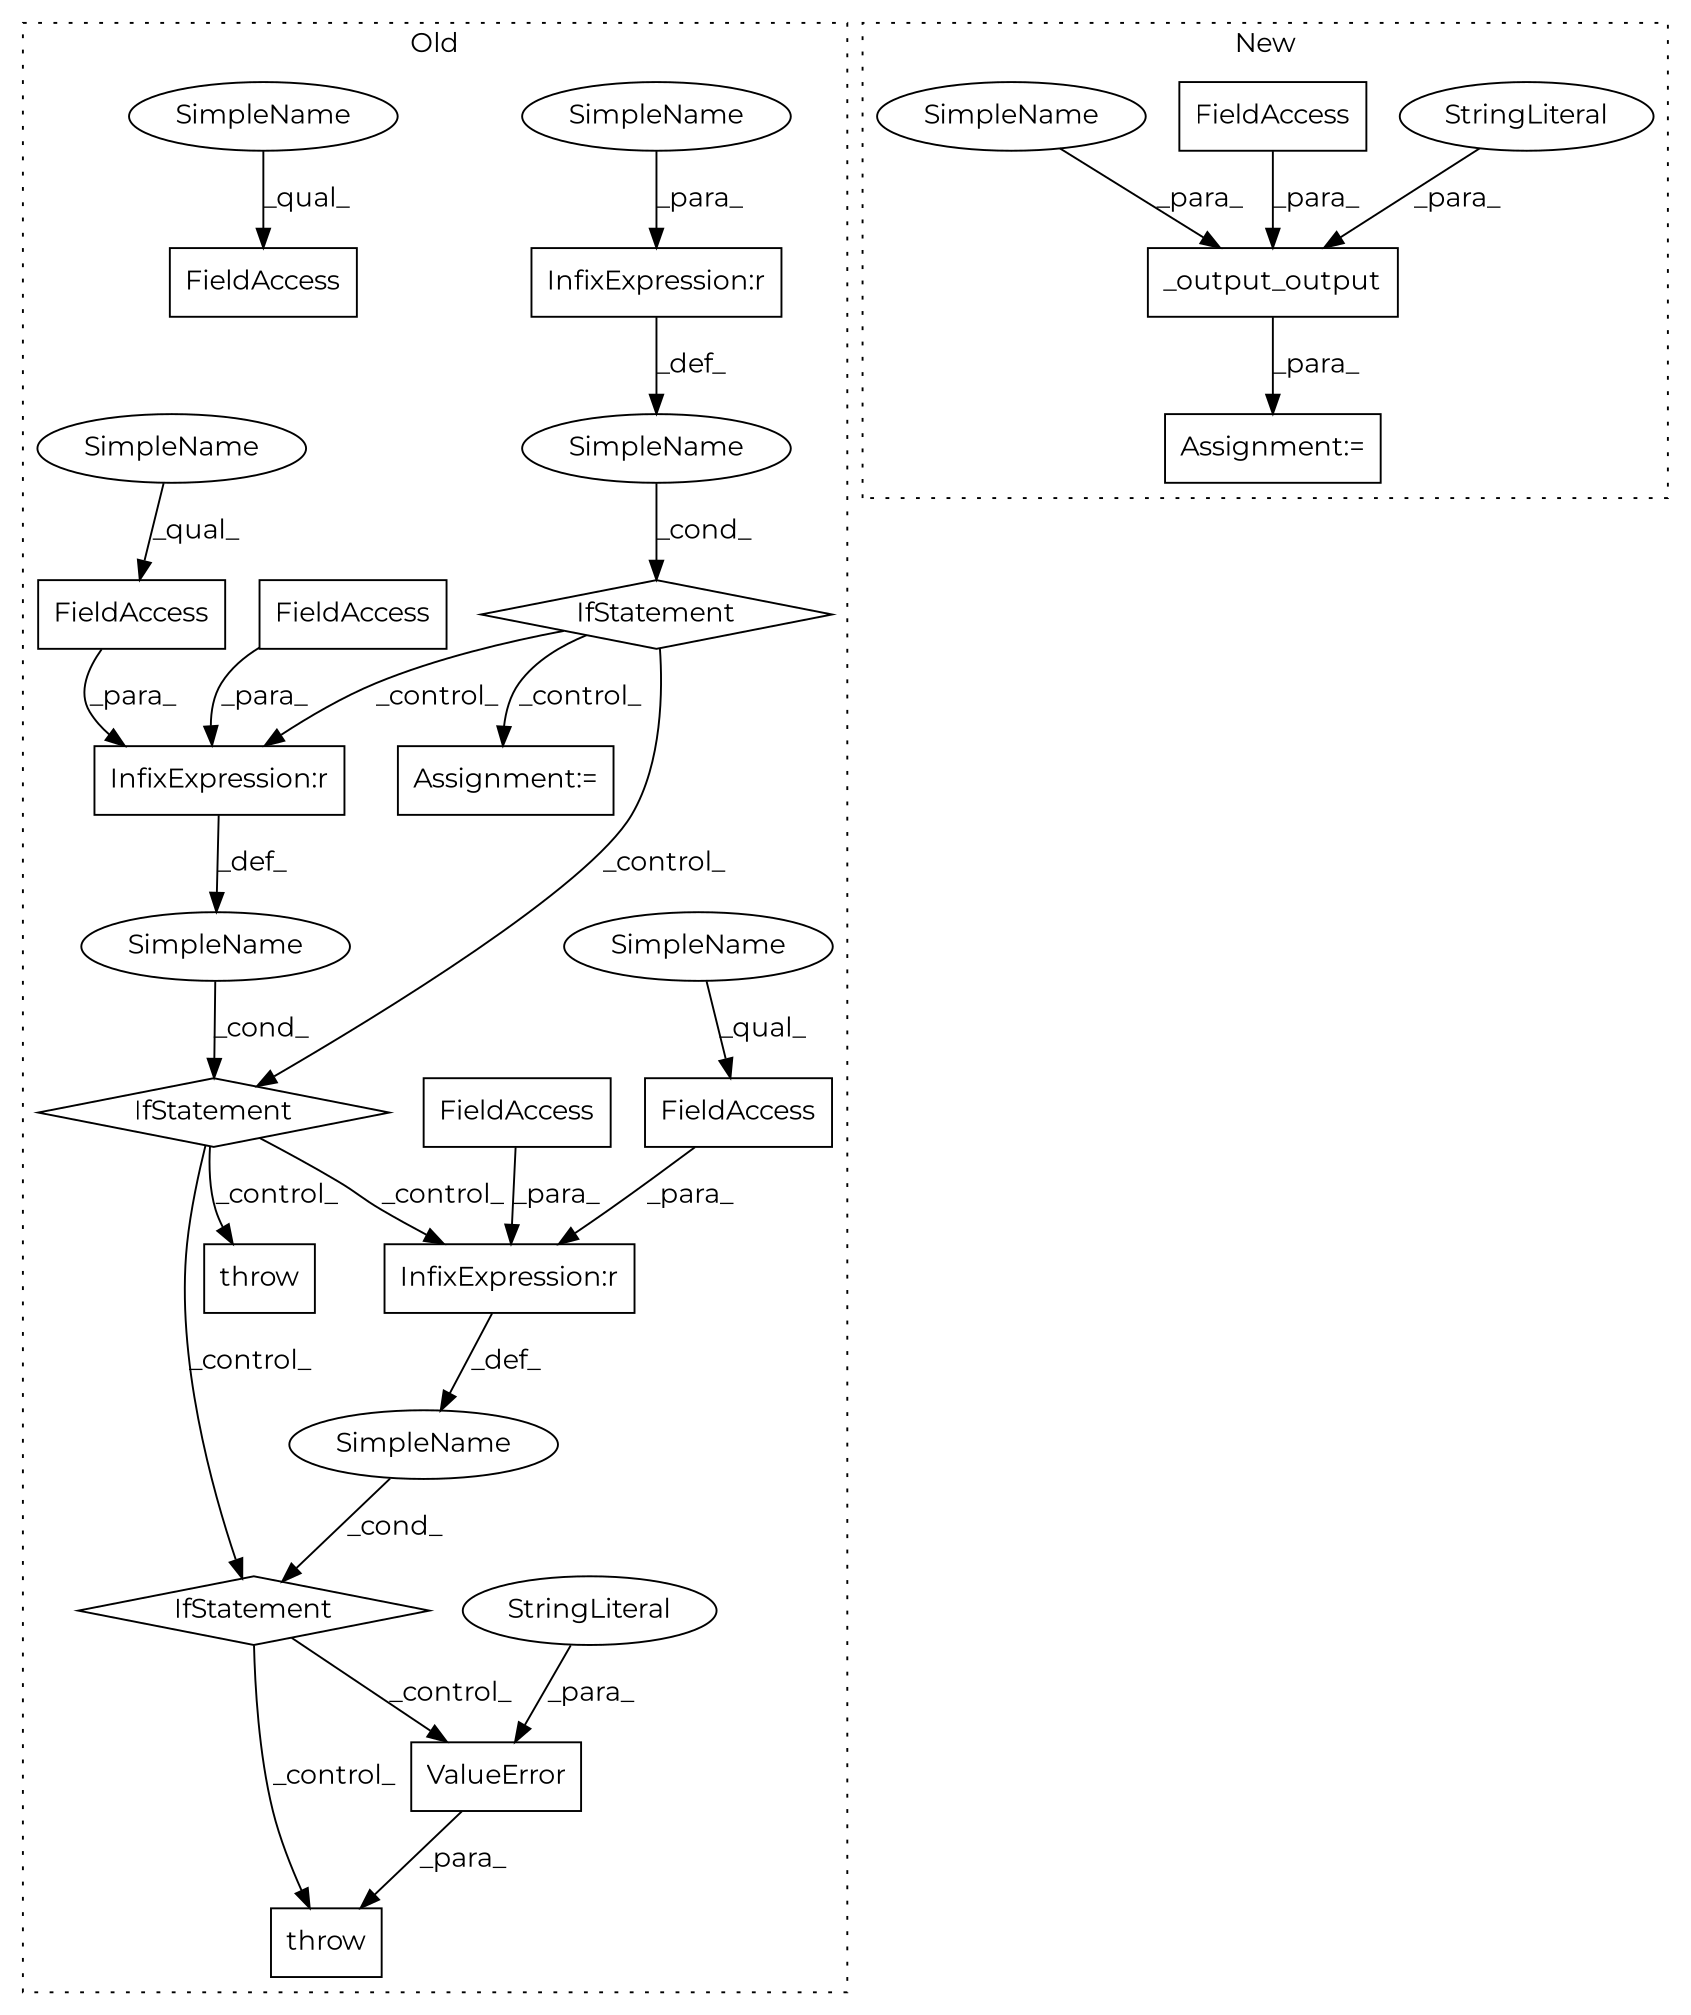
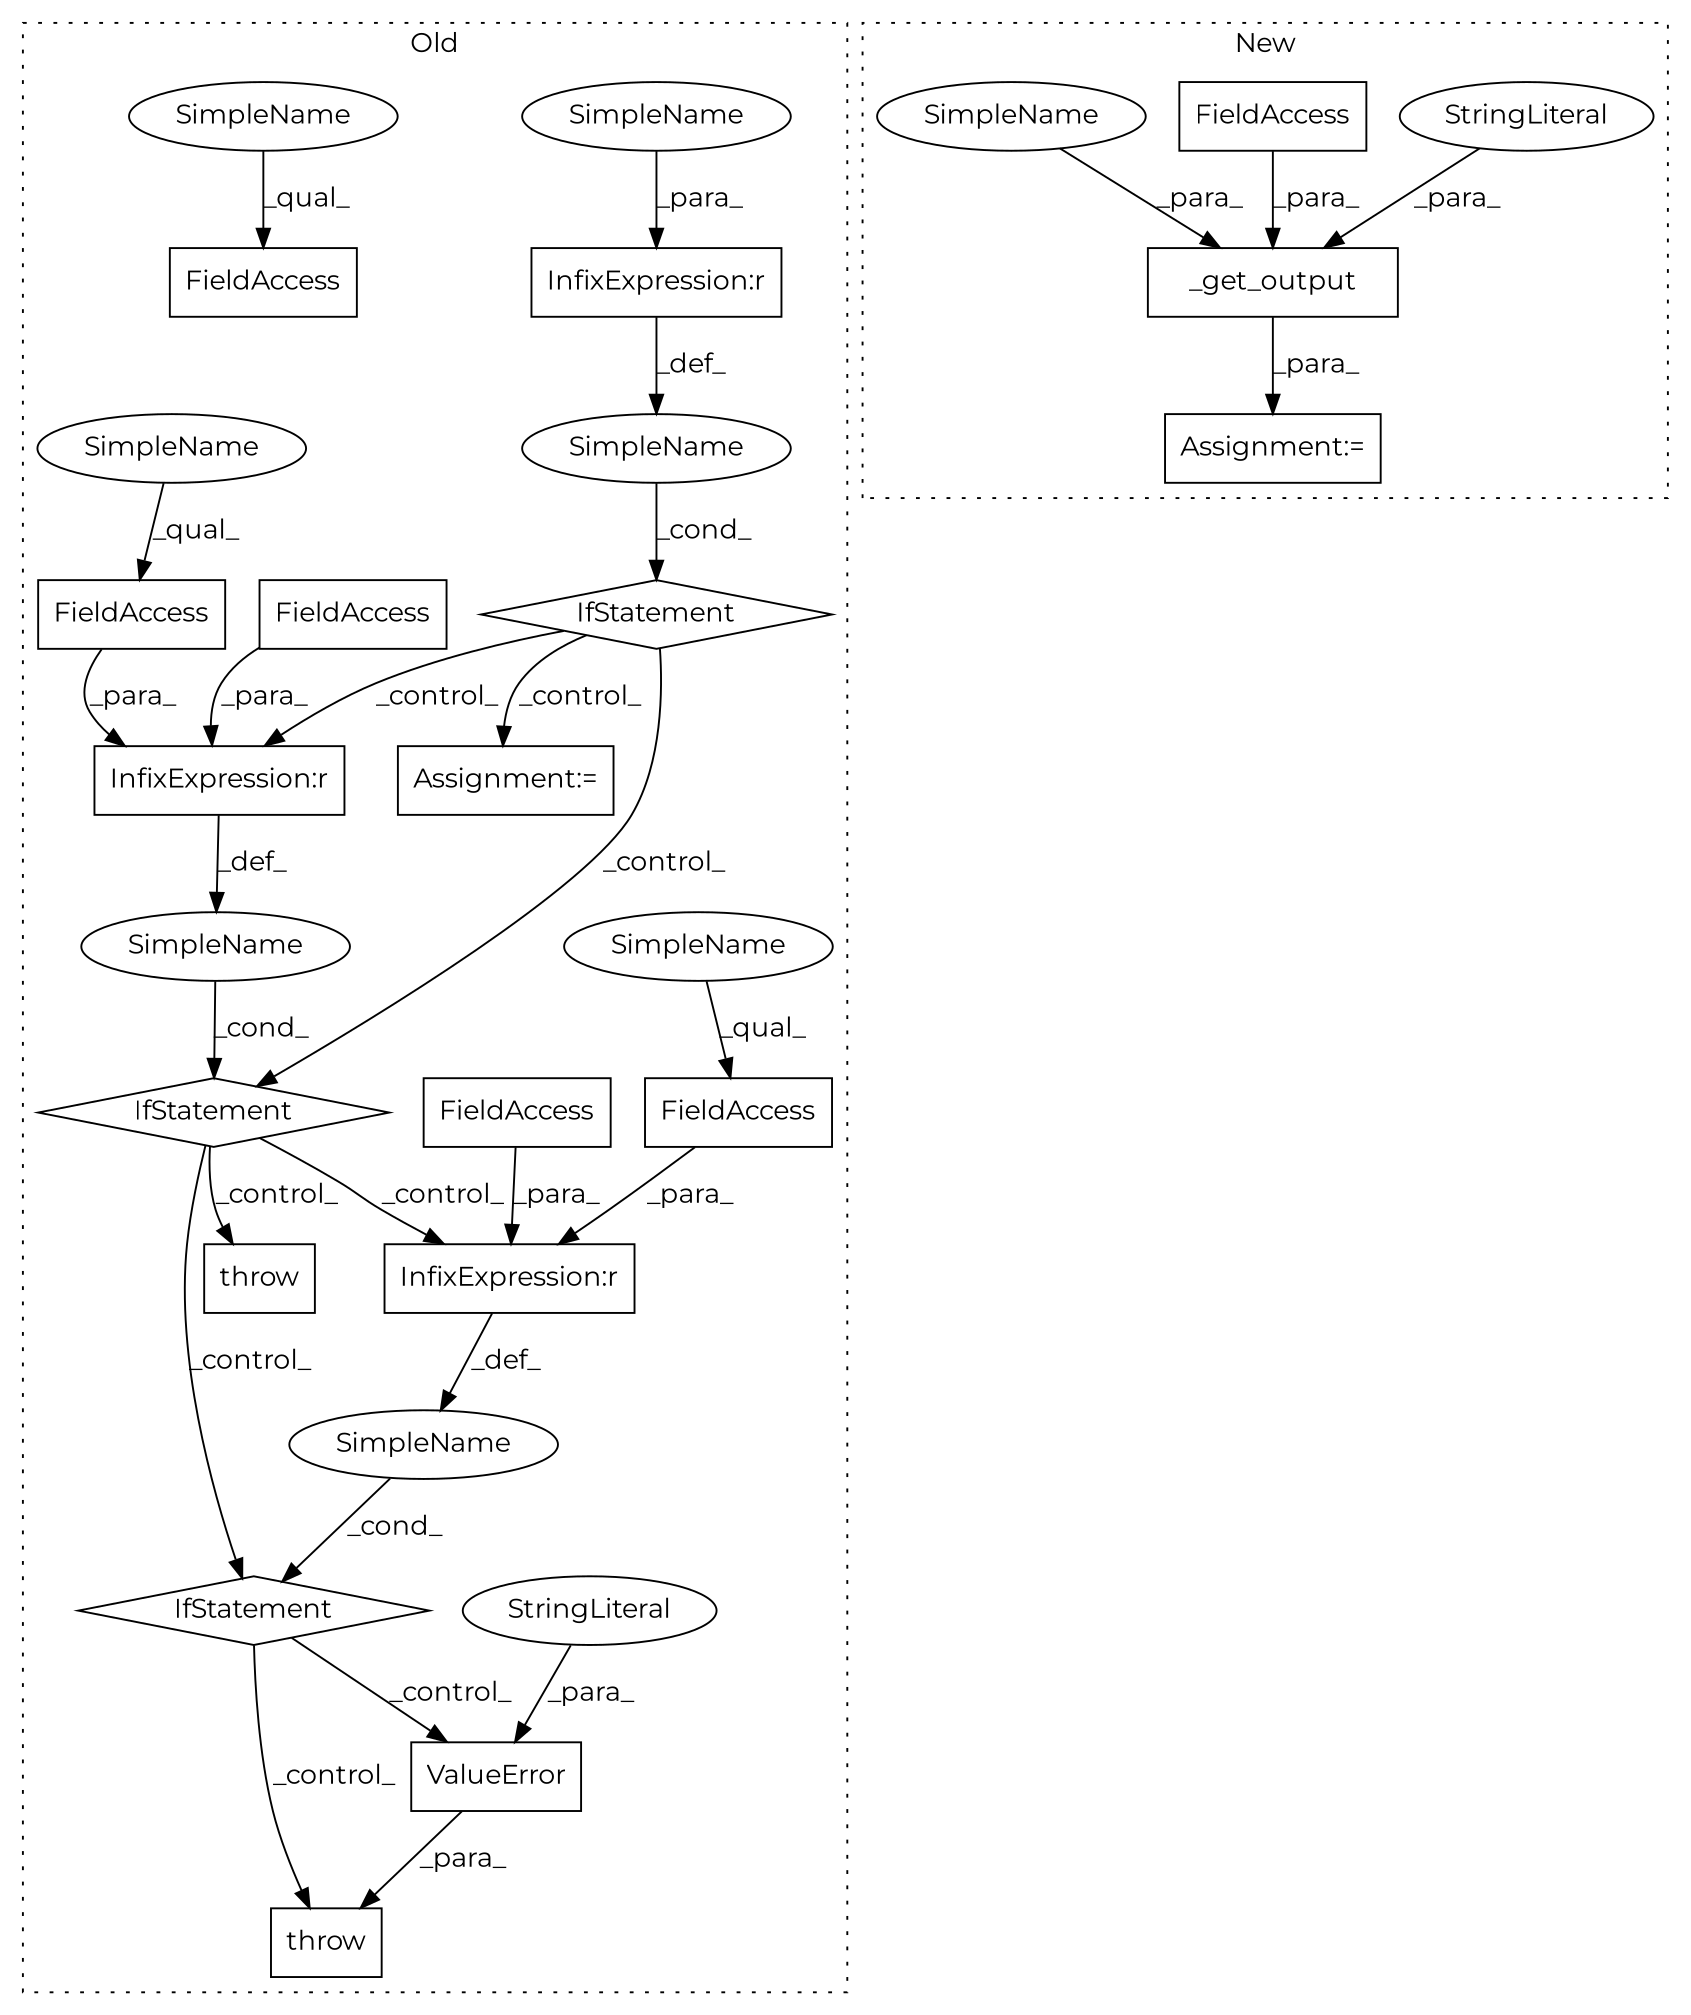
node "_output_output": label "_output_output" -> "_get_output"
